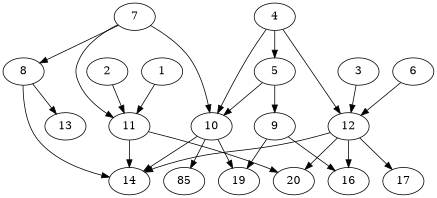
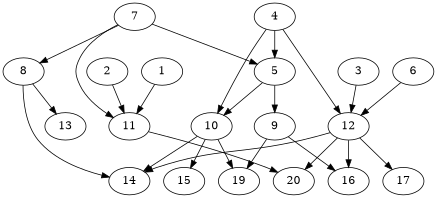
edge "7" -> "10": now "7" -> "5"
edge "11" -> "14": removed
node "85": label "85" -> "15"
